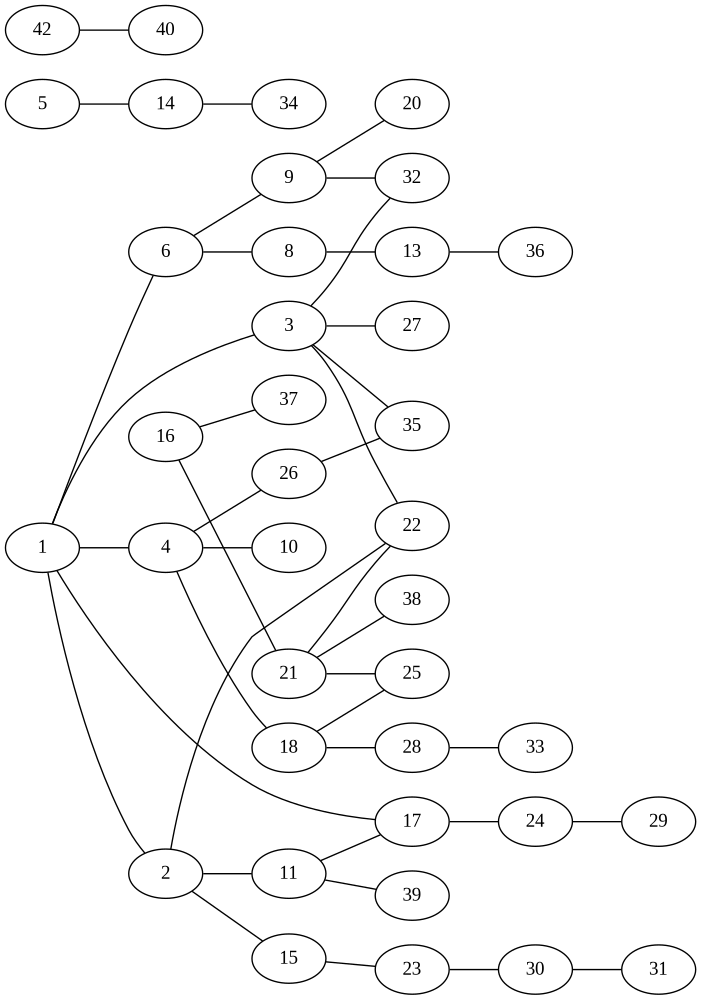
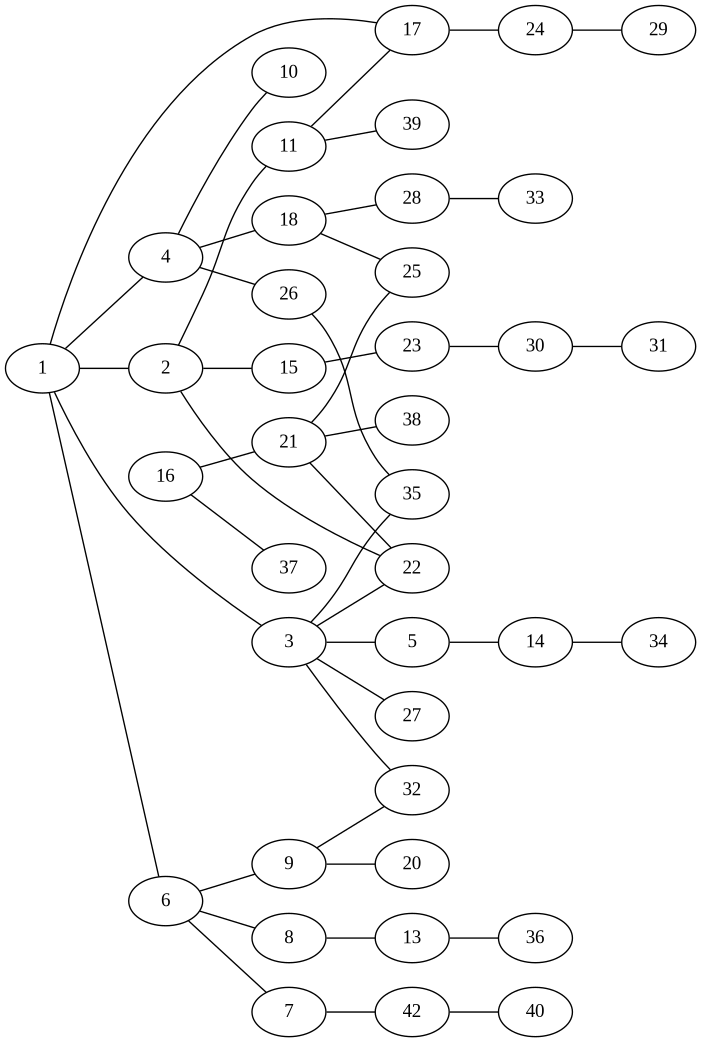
edge "3" -- "5": added
node "7": added
